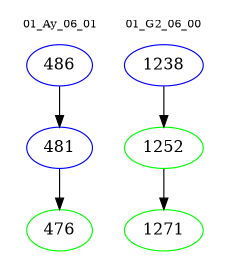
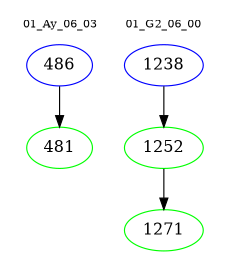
cluster "01_Ay_06_01": label "01_Ay_06_01" -> "01_Ay_06_03"
node "481": color blue -> green
node "476": removed
